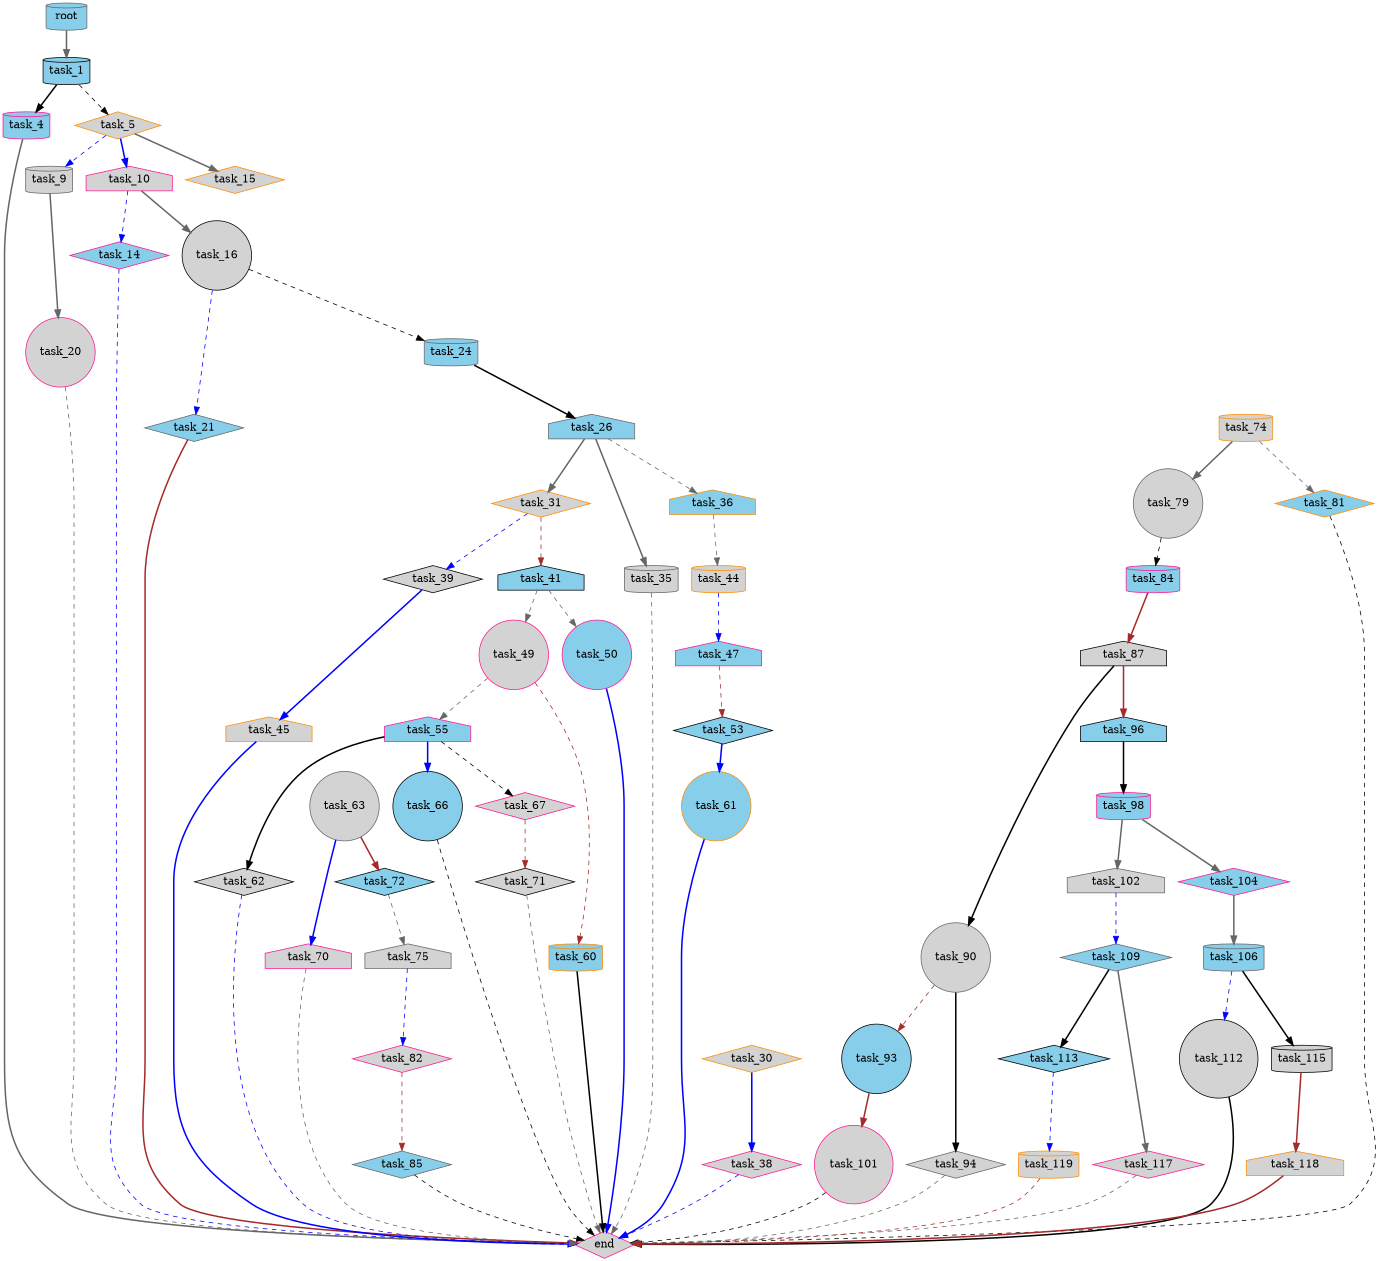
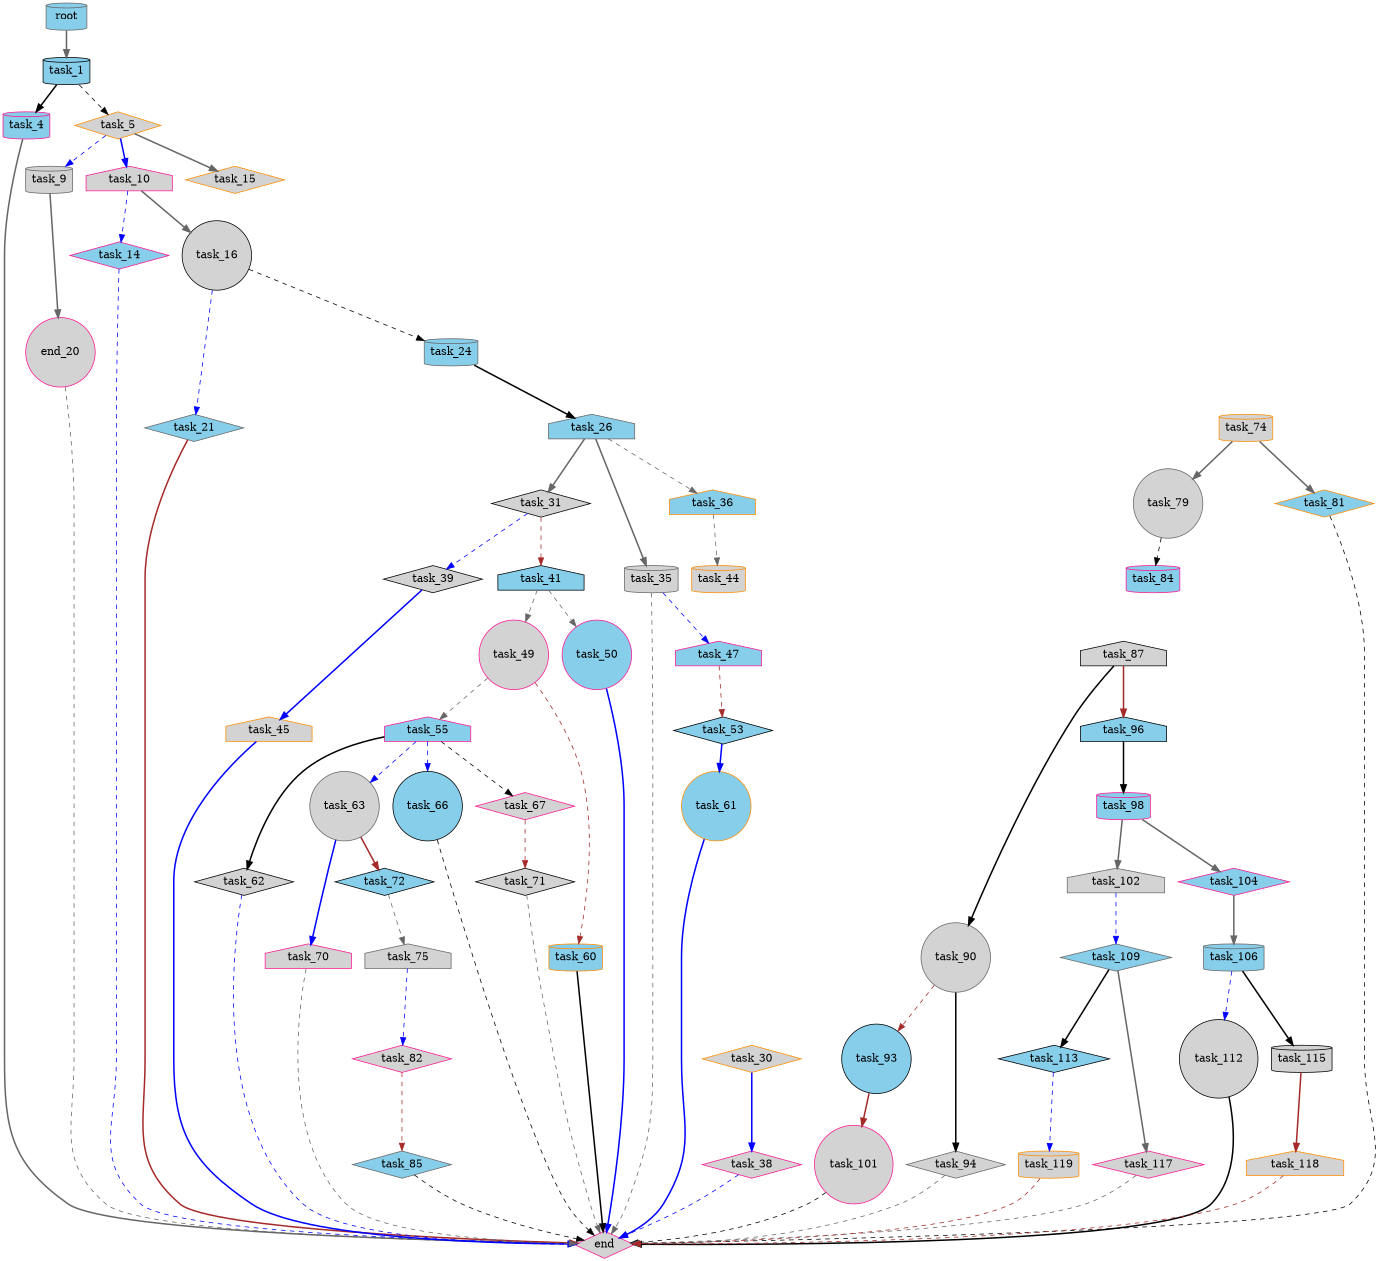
node "task_20": label "task_20" -> "end_20"
edge "task_74" -> "task_81": style dashed -> bold
node "task_31": color darkorange -> black
edge "task_44" -> "task_47": now "task_35" -> "task_47"
edge "task_84" -> "task_87": removed
edge "task_55" -> "task_66": style bold -> dashed
edge "task_55" -> "task_63": added
edge "task_118" -> "end": style bold -> dashed
